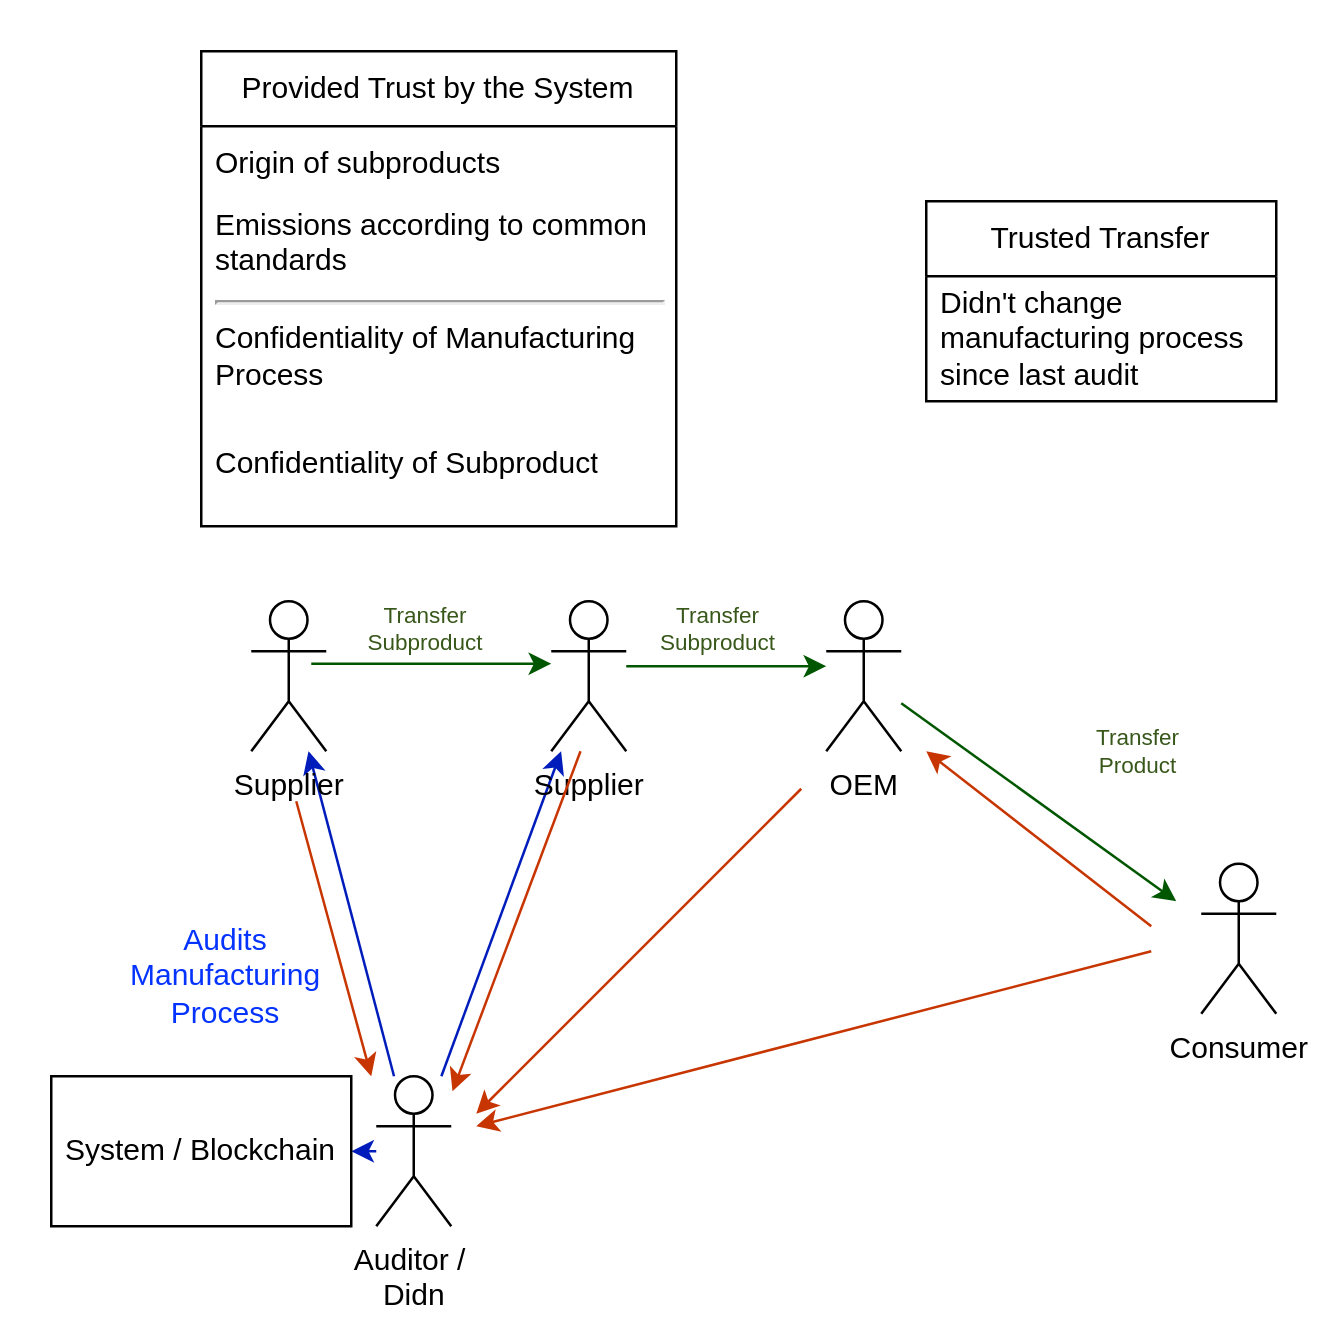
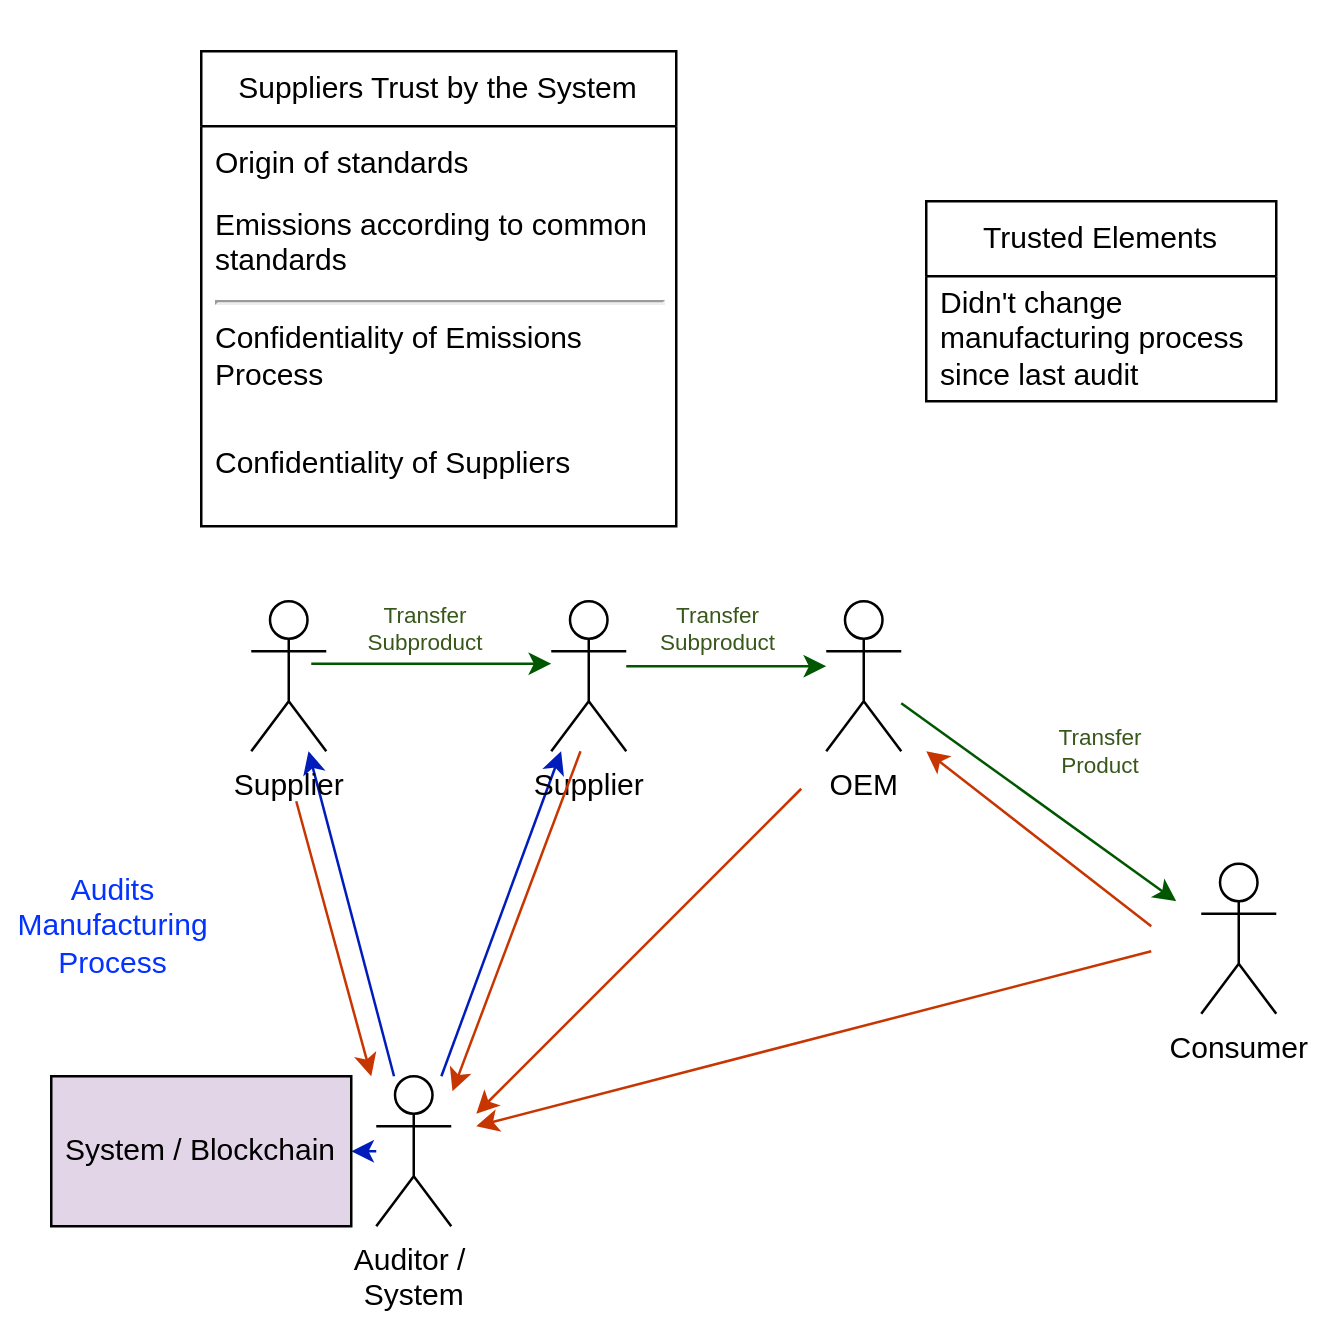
node "Provided Trust by the System": label "Provided Trust by the System" -> "Suppliers Trust by the System"
node "Origin of subproducts": label "Origin of subproducts" -> "Origin of standards"
node "Trusted Transfer": label "Trusted Transfer" -> "Trusted Elements"
node "Confidentiality of Manufacturing Process": label "Confidentiality of Manufacturing Process" -> "Confidentiality of Emissions Process"
node "Confidentiality of Subproduct": label "Confidentiality of Subproduct" -> "Confidentiality of Suppliers"
node "Transfer Product": moved (1139, 751) -> (1101, 751)
node "Audits Manufacturing Process": moved (226, 976) -> (114, 926)
node "System / Blockchain": fillcolor #ffffff -> #e1d5e7
node "Auditor / Didn": label "Auditor / Didn" -> "Auditor / System"
